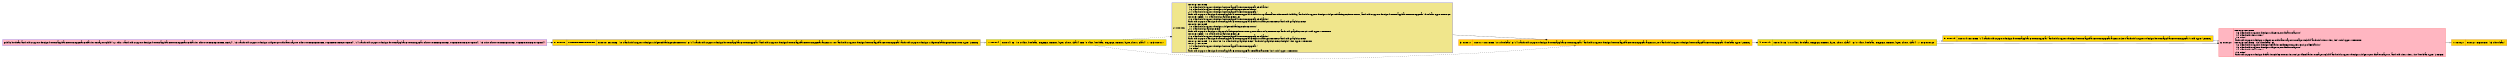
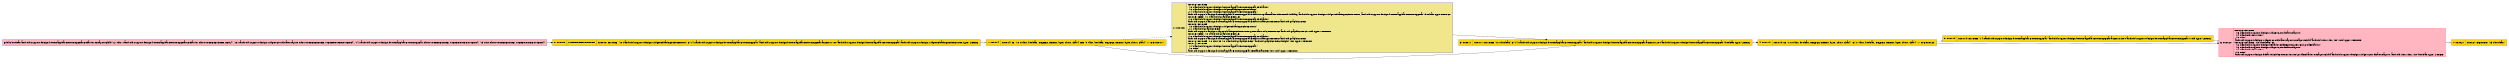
edge "1: 0x0004" -> "3: 0x0017": style dashed -> solid
